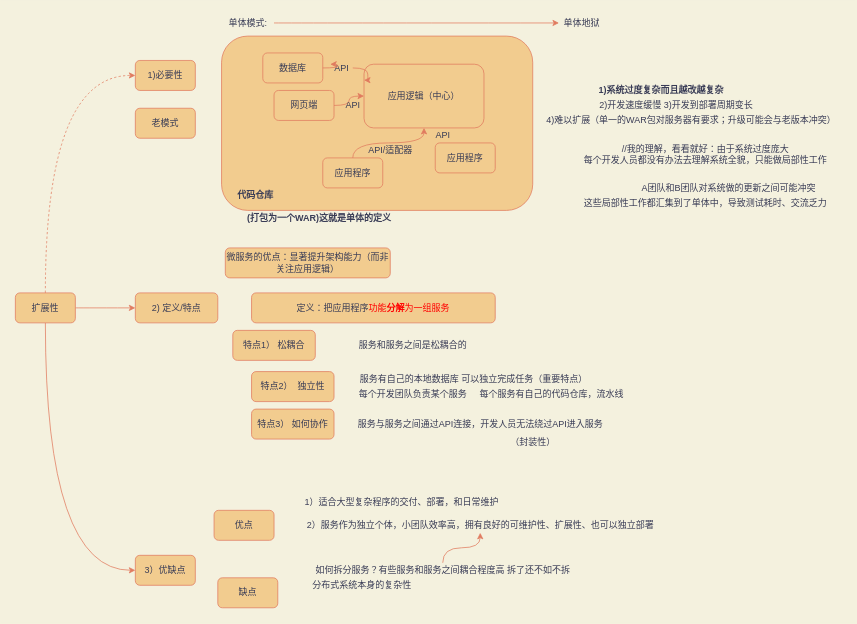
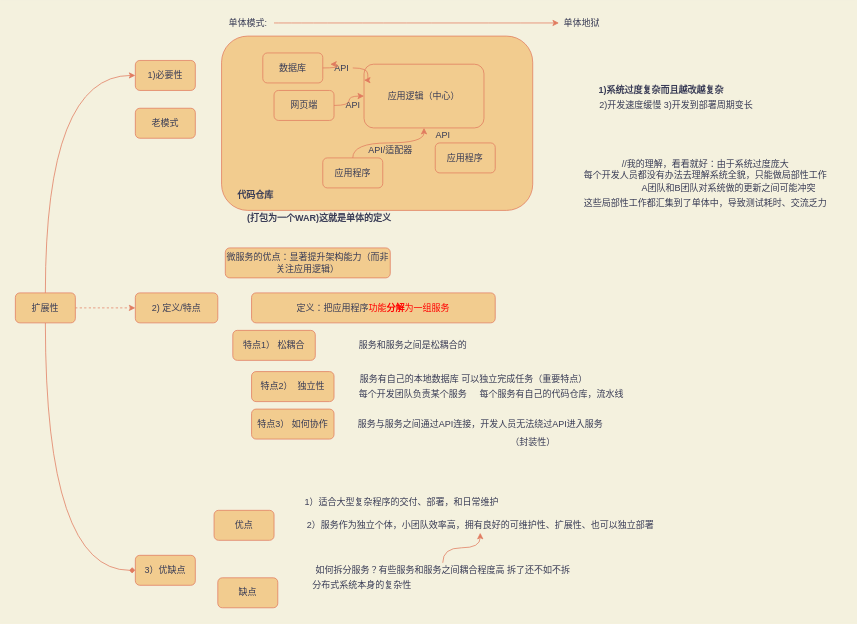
node "4)难以扩展（单一的WAR包对服务器有要求；升级可能会与老版本冲突）": removed
node "//我的理解，看看就好：由于系统过度庞大 每个开发人员都没有办法去理解系统全貌，只能做局部性工作": moved (705, 154) -> (705, 169)
edge "扩展性" -> "1)必要性": style dashed -> solid
edge "扩展性" -> "2) 定义/特点": style solid -> dashed
edge "扩展性" -> "3）优缺点": arrowhead classic -> diamond
